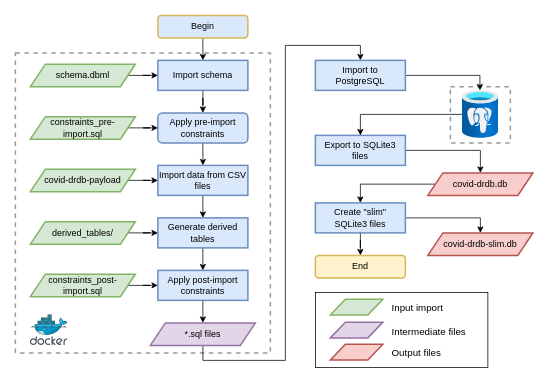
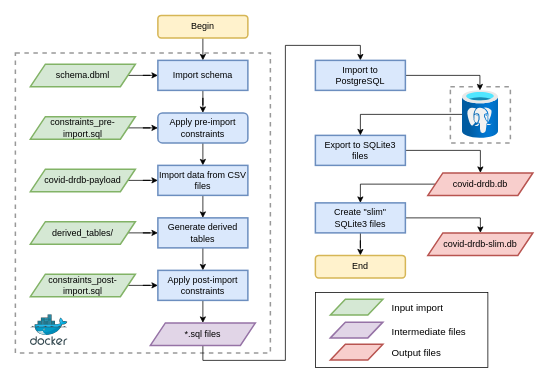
node "Begin": fillcolor #dae8fc -> #fff2cc
